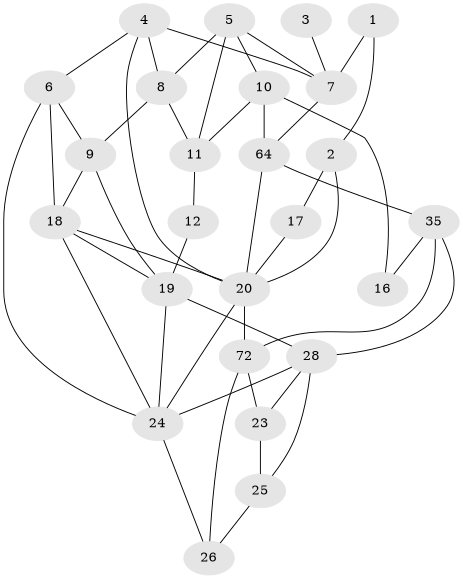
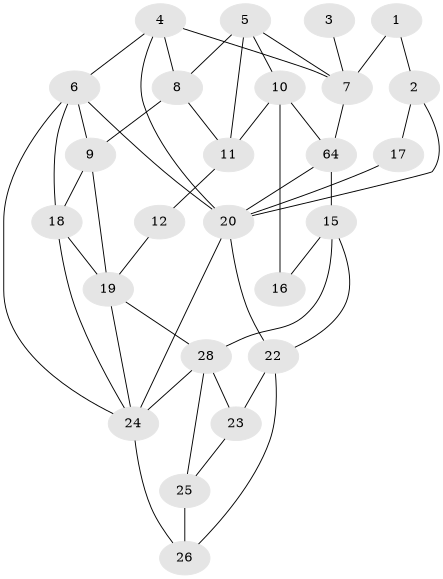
node "35": label "35" -> "15"
edge "18" -- "20": now "6" -- "20"
node "72": label "72" -> "22"
